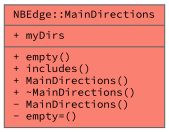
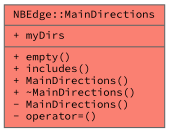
node "NBEdge::MainDirections": text "- empty=()" -> "- operator=()"
